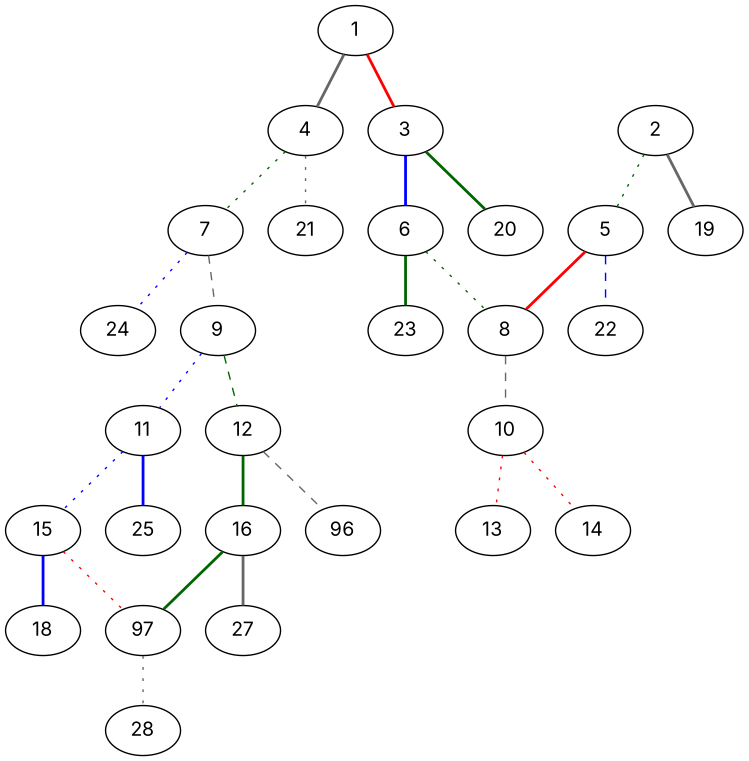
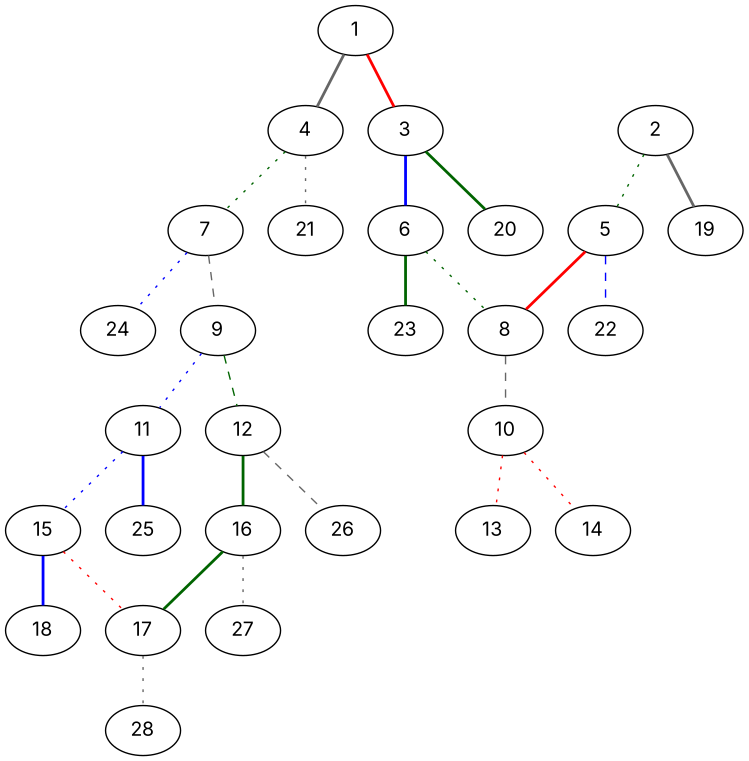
node "96": label "96" -> "26"
edge "16" -- "27": style bold -> dotted
node "97": label "97" -> "17"
